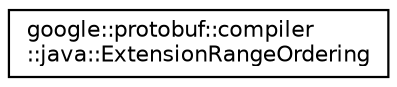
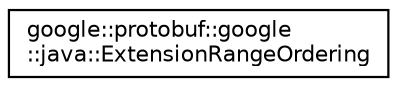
node "google::protobuf::compiler ::java::ExtensionRangeOrdering": label "google::protobuf::compiler ::java::ExtensionRangeOrdering" -> "google::protobuf::google ::java::ExtensionRangeOrdering"
